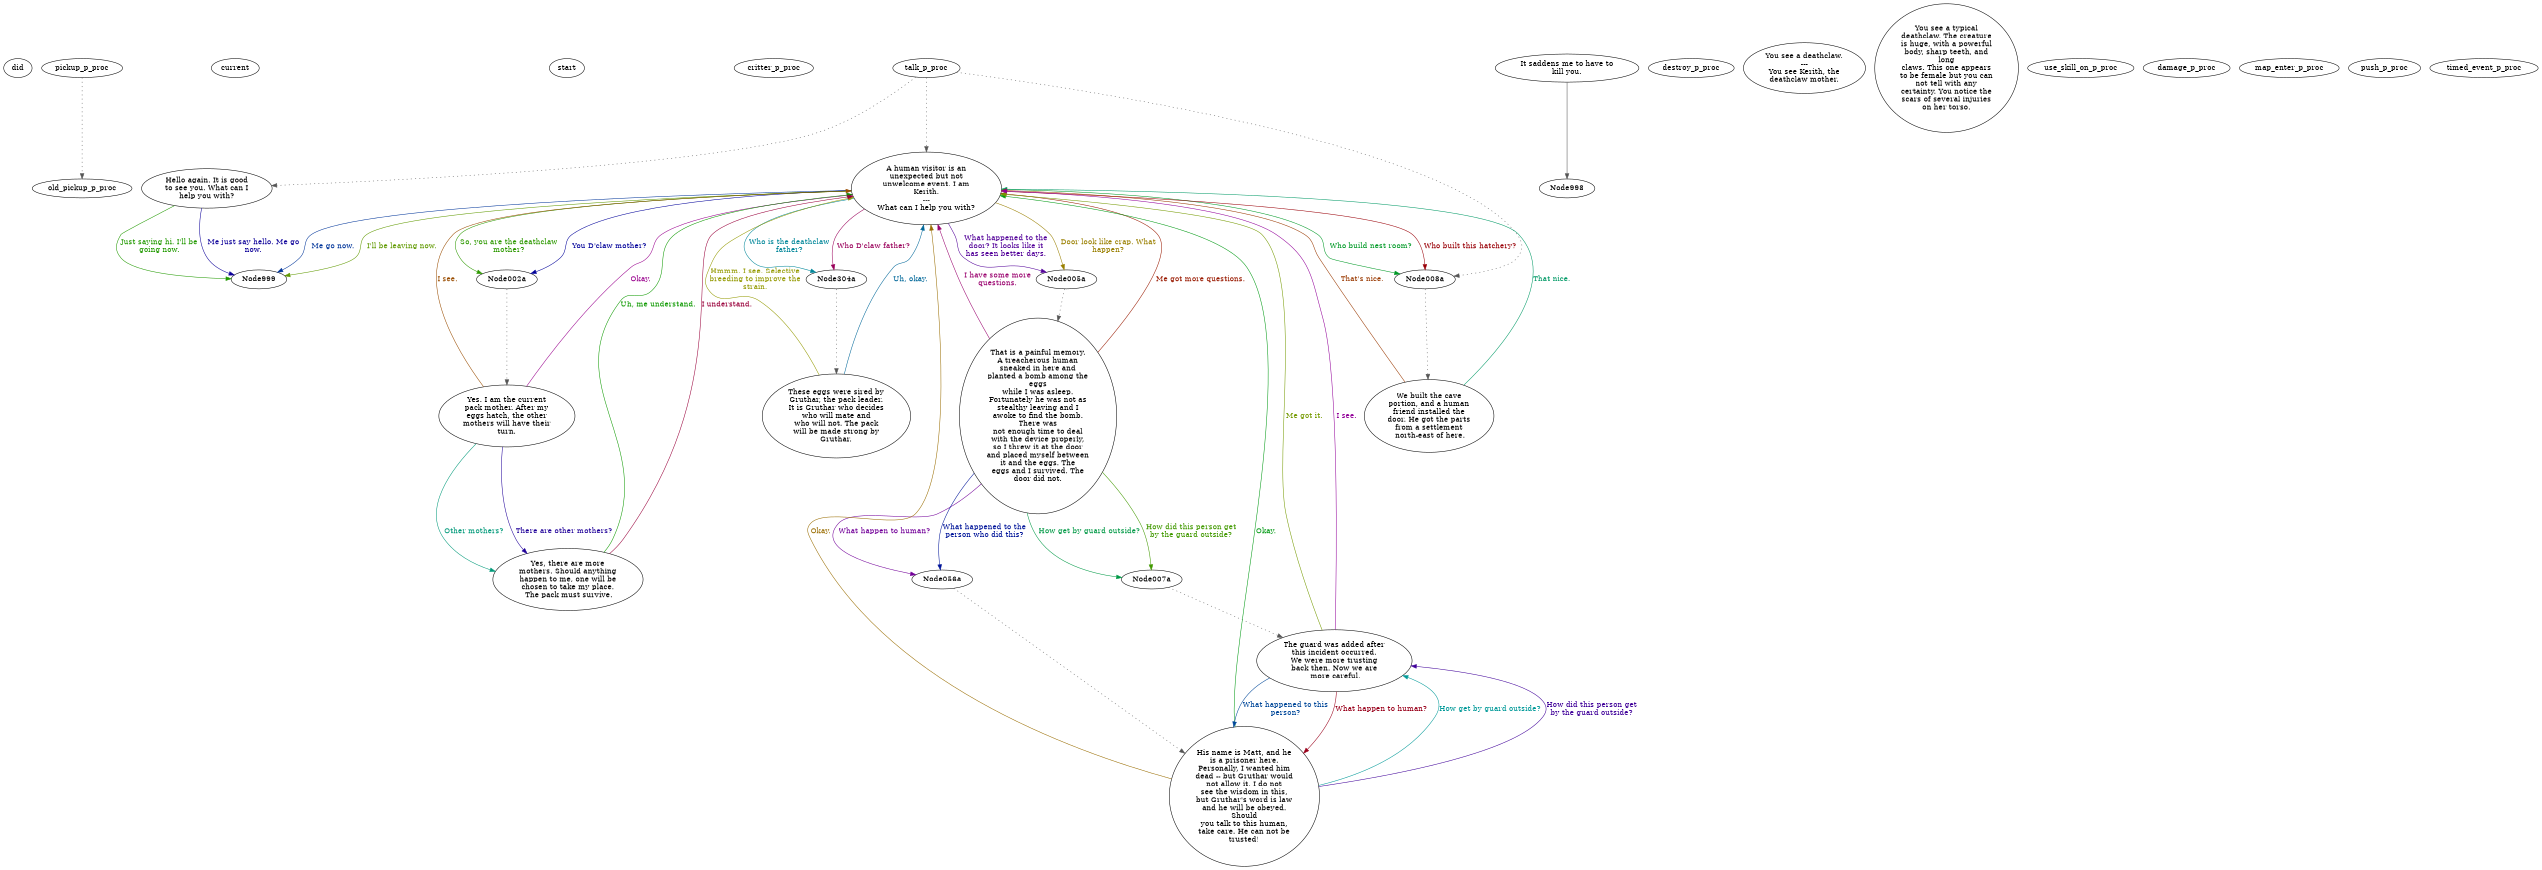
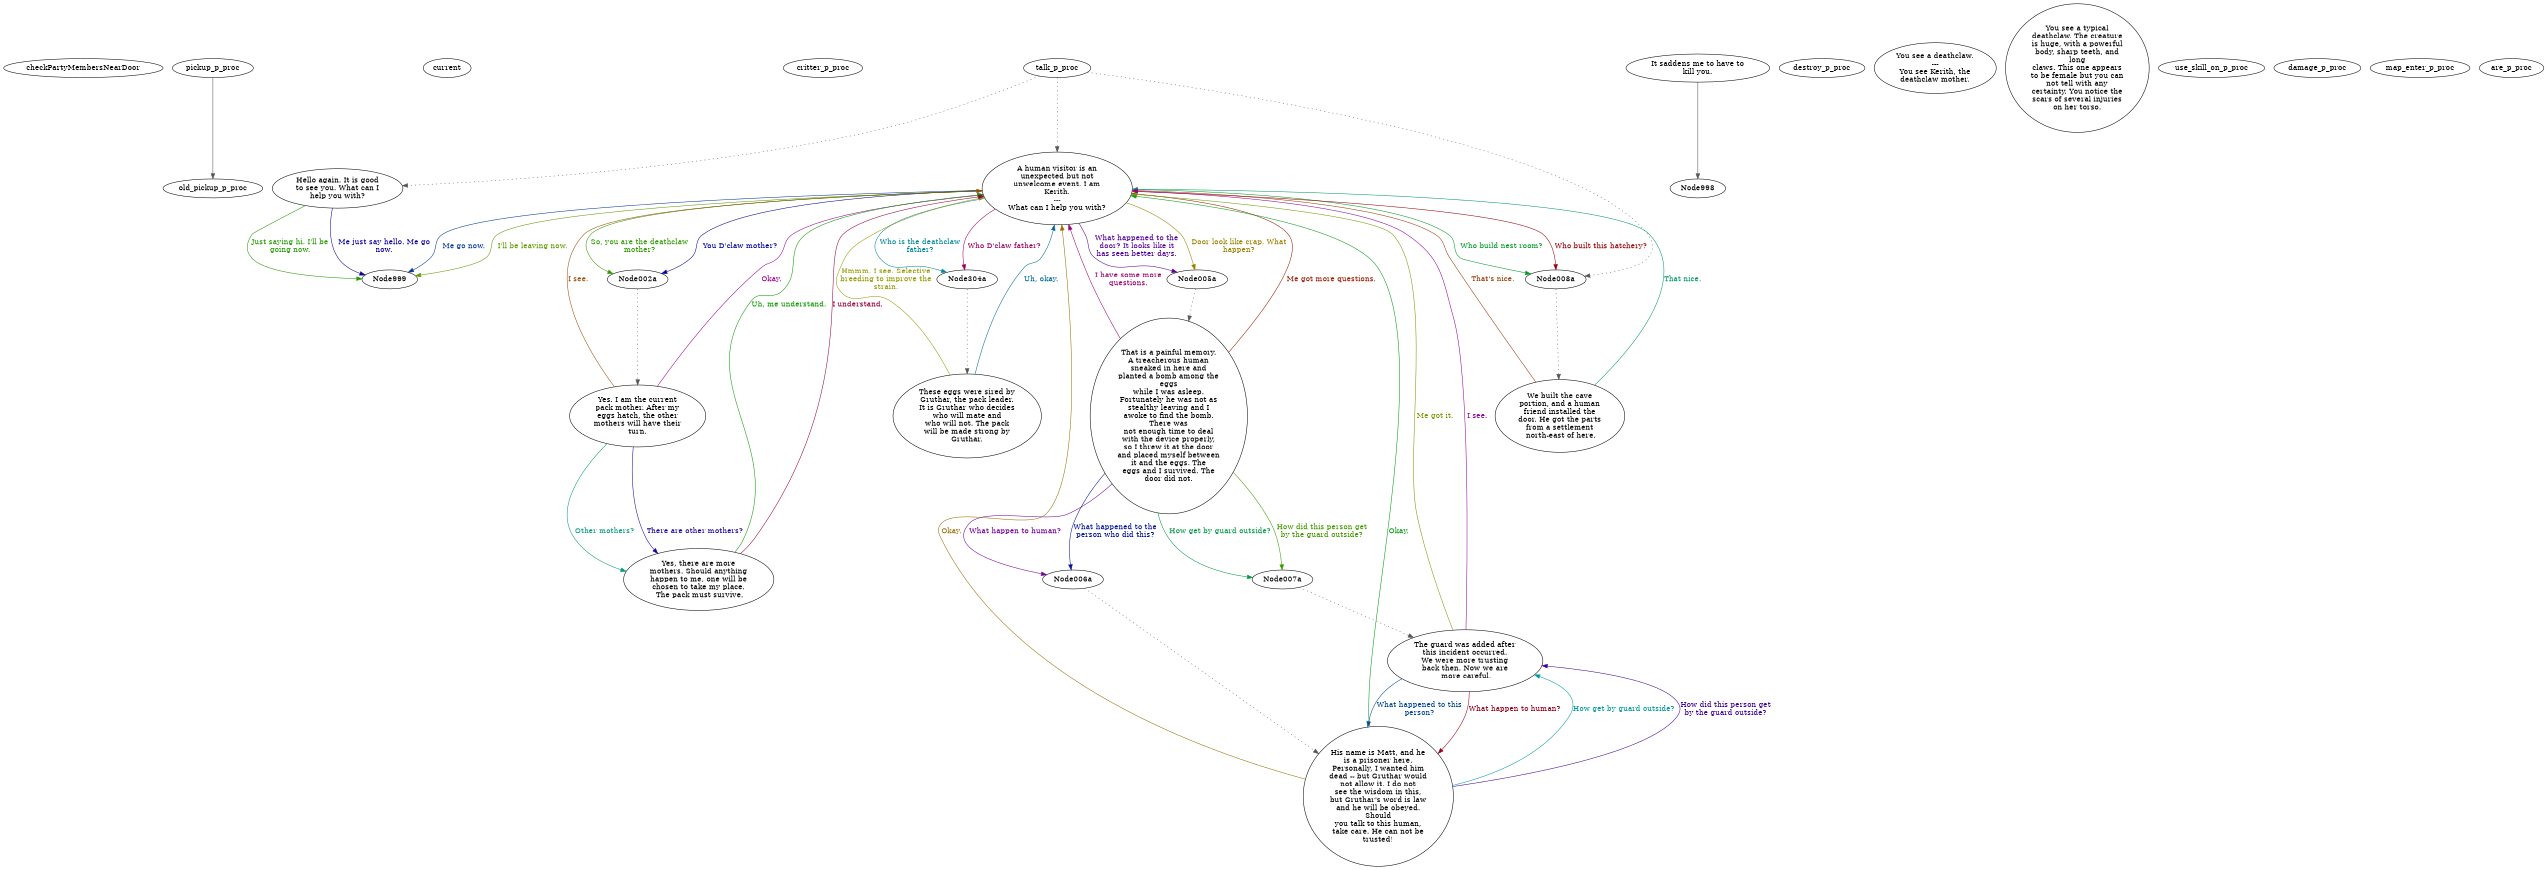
node "did": label "did" -> "checkPartyMembersNearDoor"
node "start": removed
node "push_p_proc": label "push_p_proc" -> "are_p_proc"
node "timed_event_p_proc": removed
edge "pickup_p_proc" -> "old_pickup_p_proc": style dotted -> solid
node "Node056a": label "Node056a" -> "Node006a"
